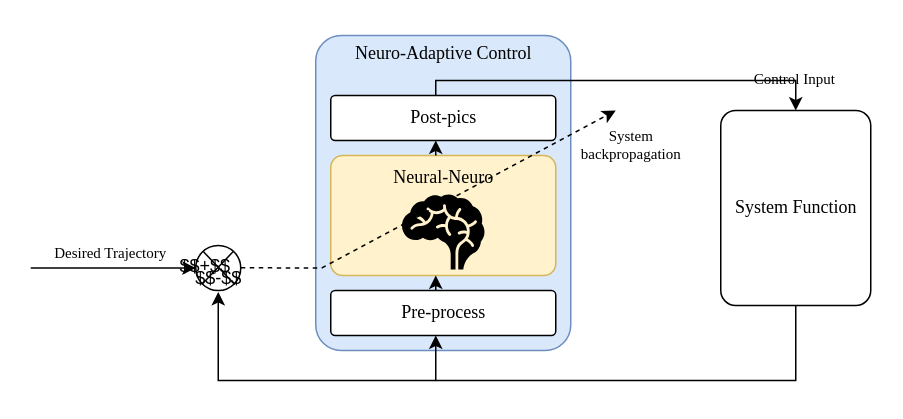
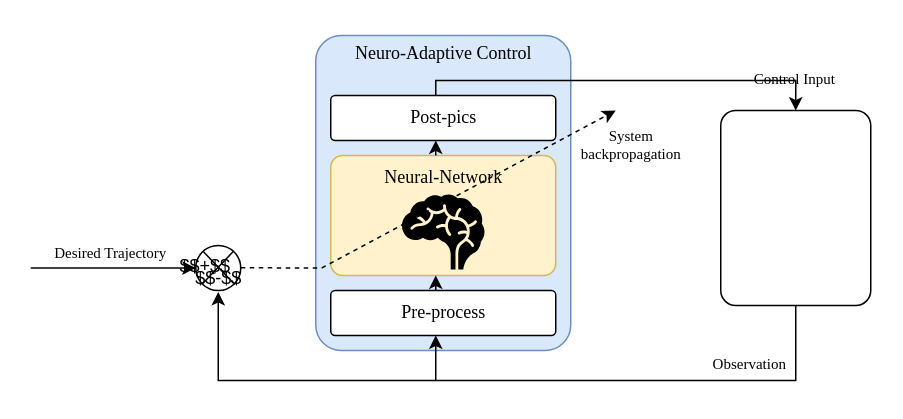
node "Neural-Neuro": label "Neural-Neuro" -> "Neural-Network"
node "System Function": removed
node "Observation": added
